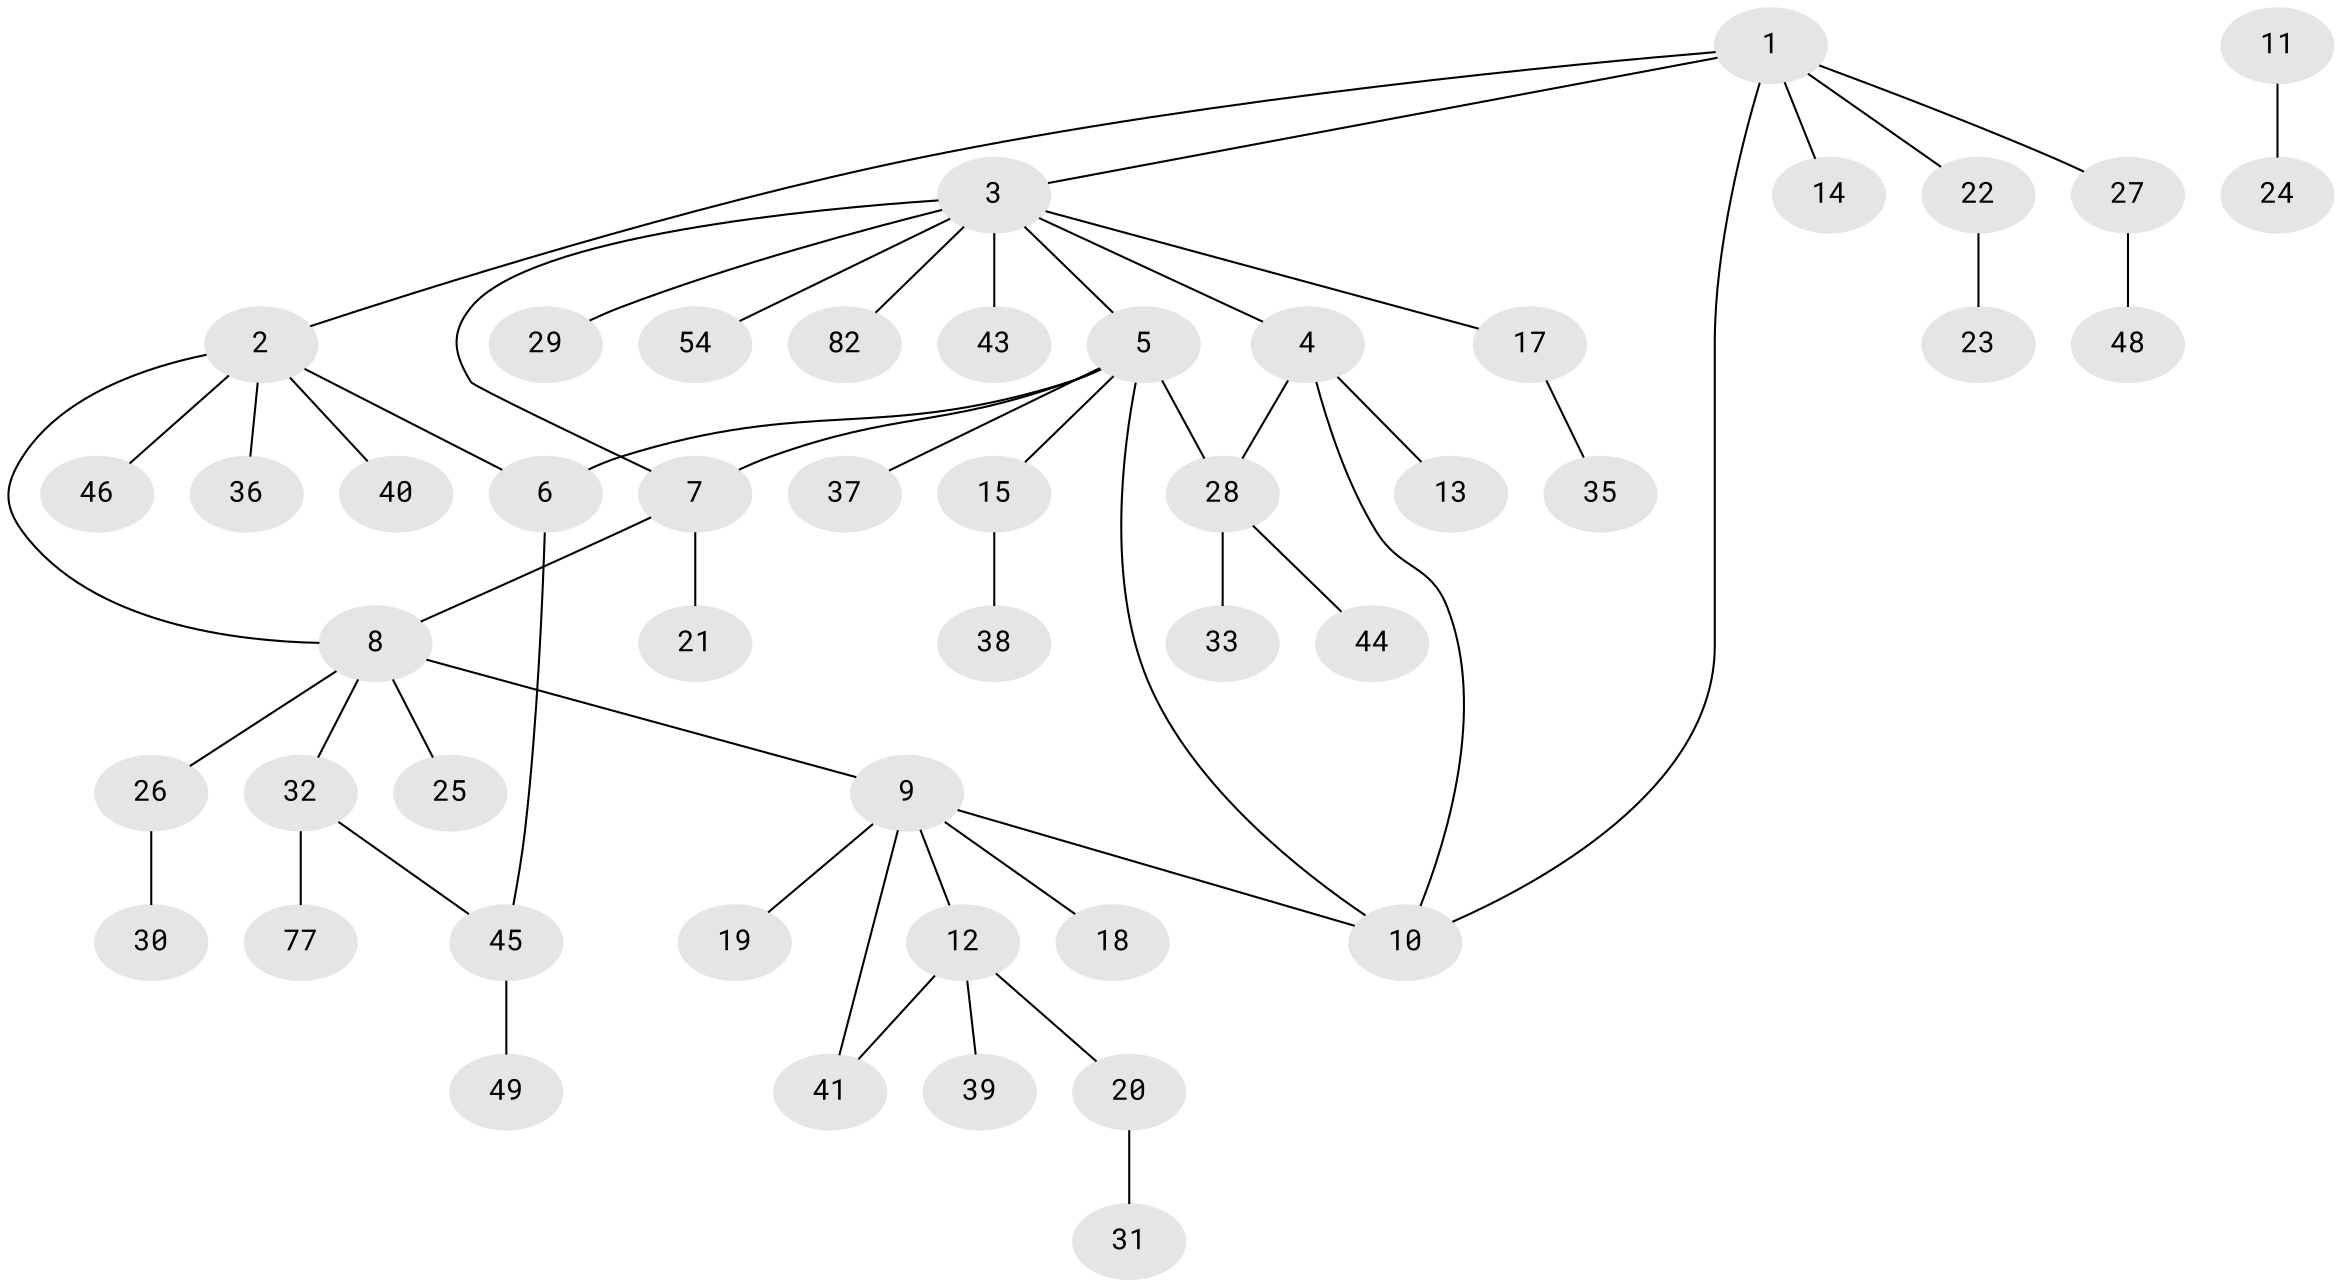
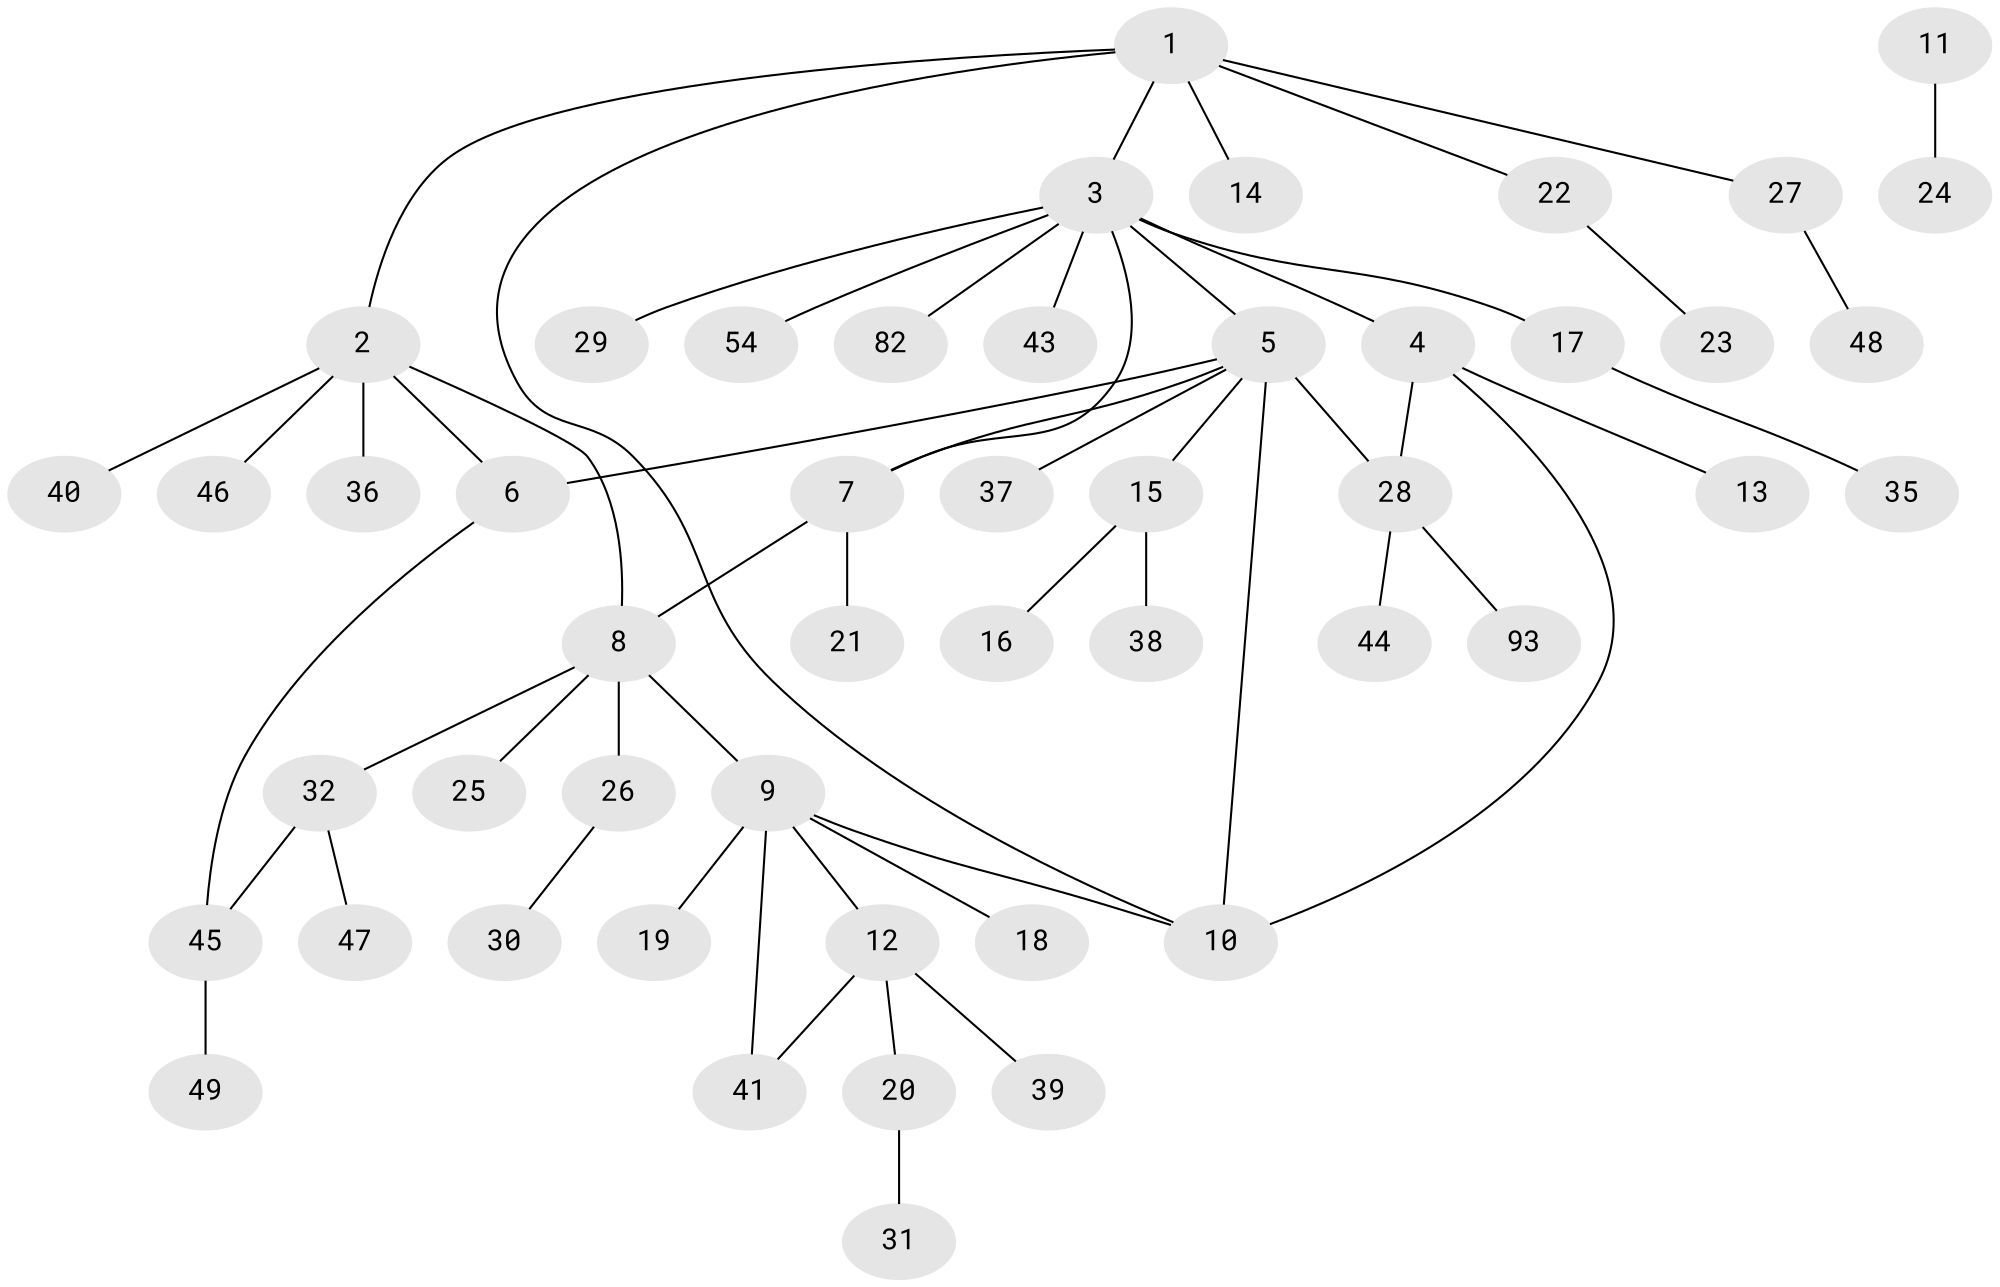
node "16": added
node "33": label "33" -> "93"
node "77": label "77" -> "47"
